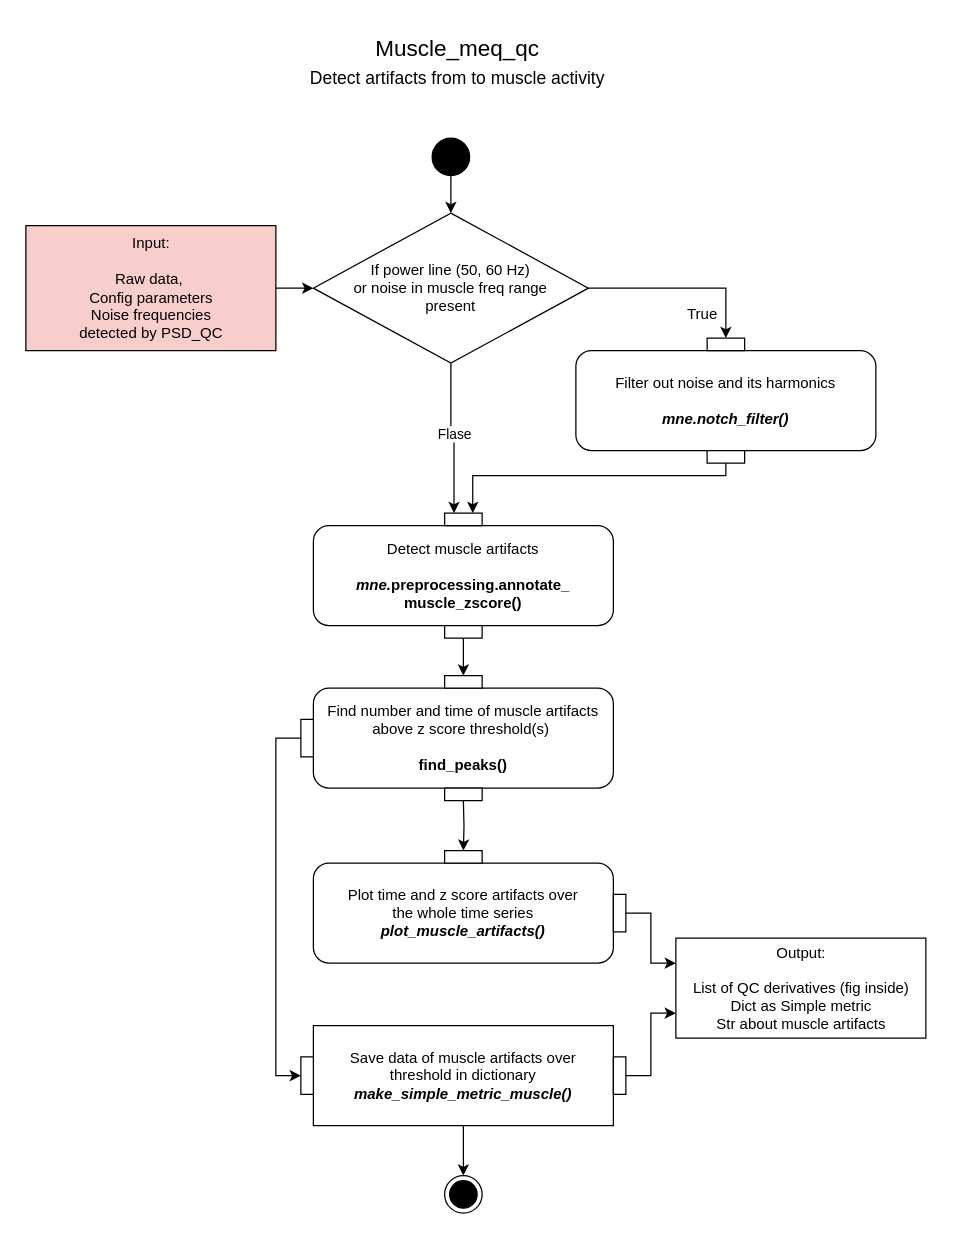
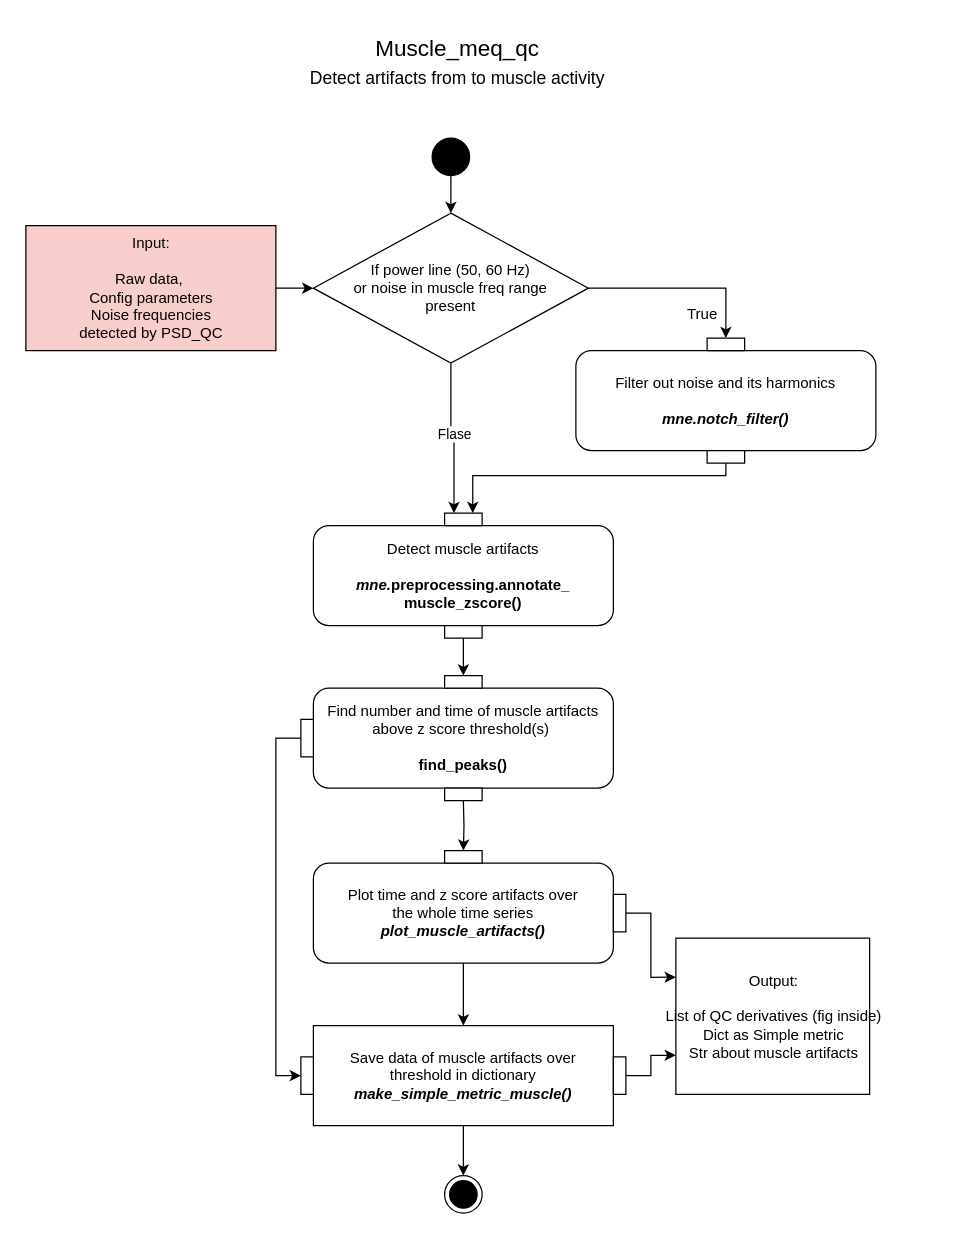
node "Output: List of QC derivatives (fig inside) Dict as Simple metric Str about muscle artifacts": size 250x100 -> 194x156
edge "Plot time and z score artifacts over the whole time seriesplot_muscle_artifacts()" -> "Save data of muscle artifacts over threshold in dictionarymake_simple_metric_muscle()": added
